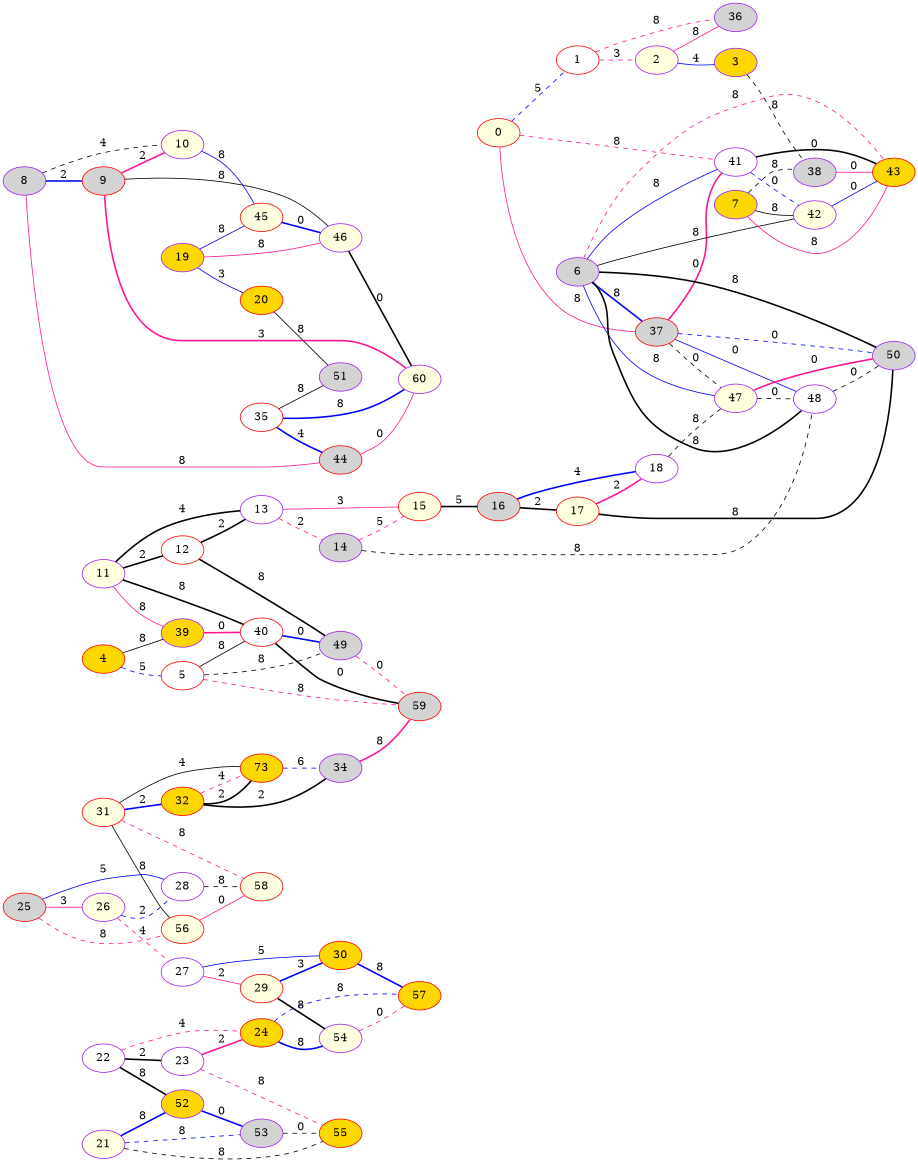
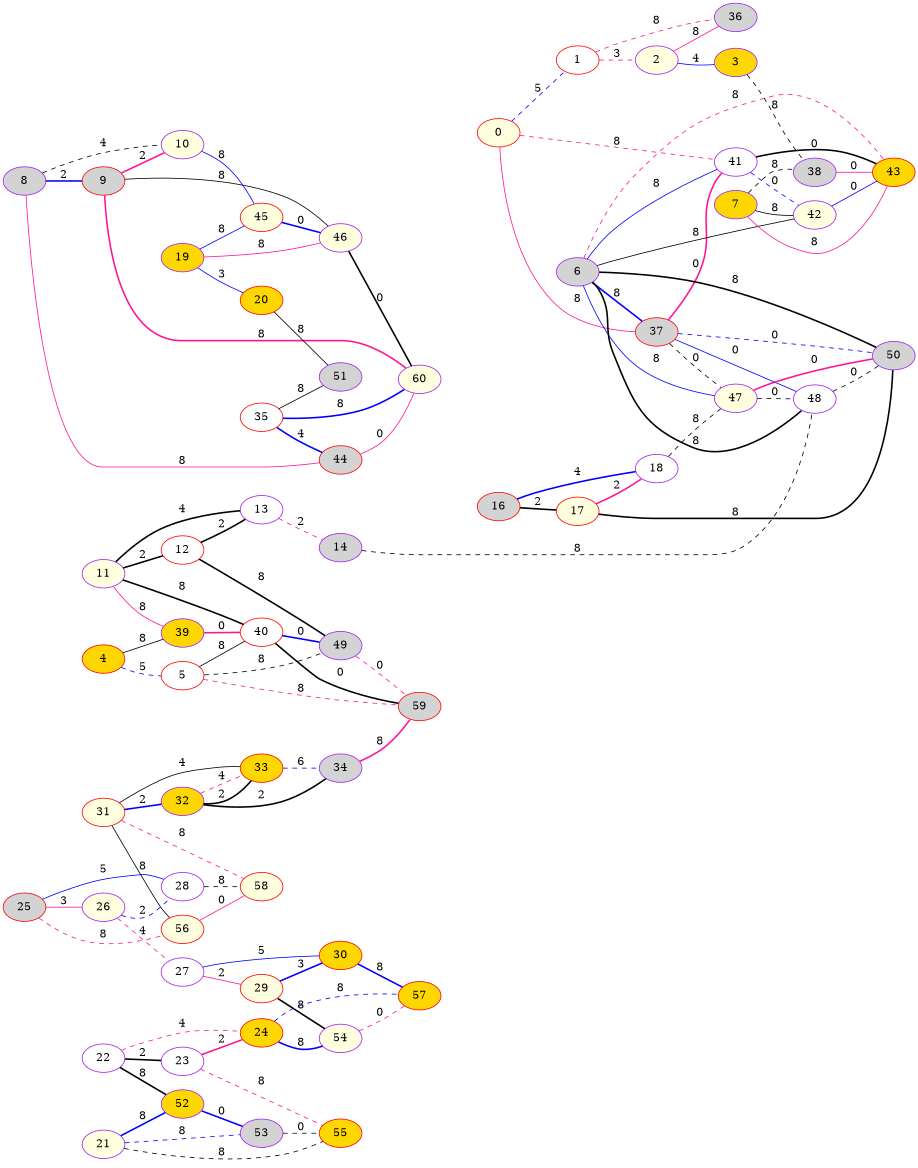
edge "9" -- "60": label "3" -> "8"
node "15": removed
node "73": label "73" -> "33"
node "32": color red -> purple
